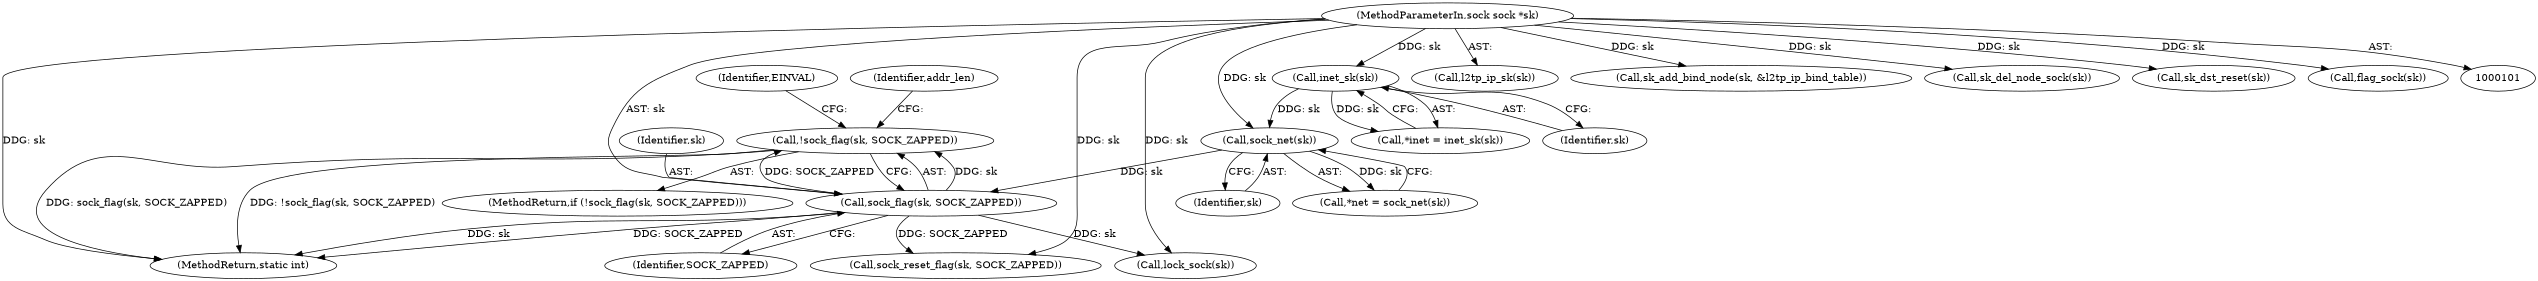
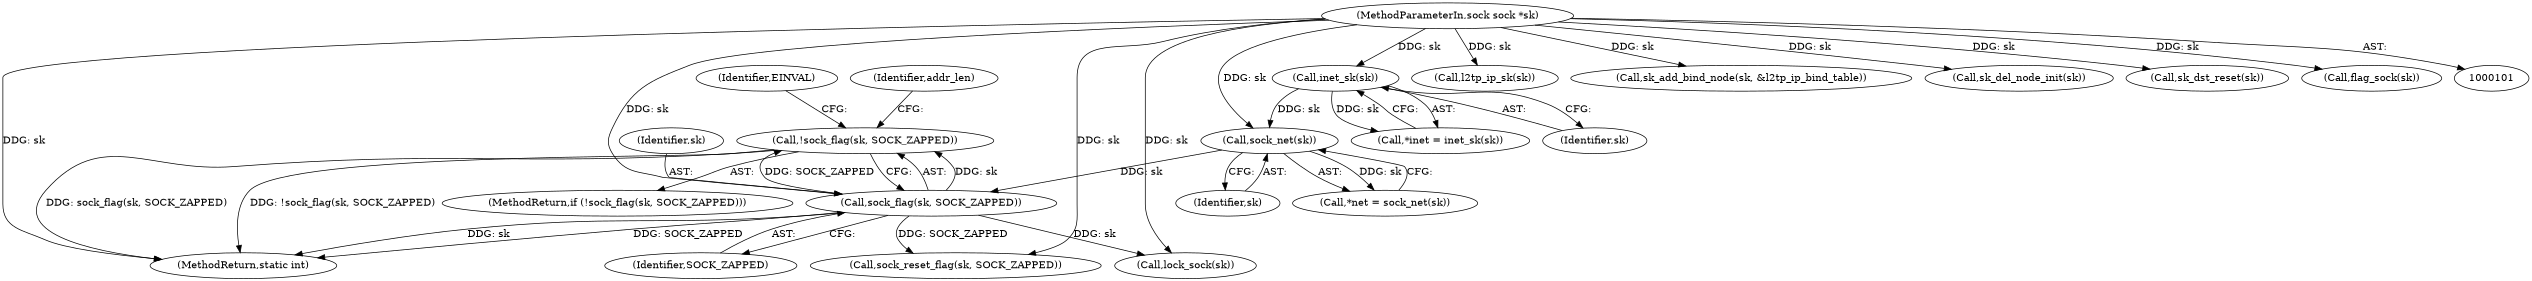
edge "(MethodParameterIn,sock sock *sk)" -> "(Call,l2tp_ip_sk(sk))": label "AST: " -> "DDG: sk"
node "(Call,sk_del_node_sock(sk))": label "(Call,sk_del_node_sock(sk))" -> "(Call,sk_del_node_init(sk))"
edge "(MethodParameterIn,sock sock *sk)" -> "(Call,sock_flag(sk, SOCK_ZAPPED))": label "AST: sk" -> "DDG: sk"
